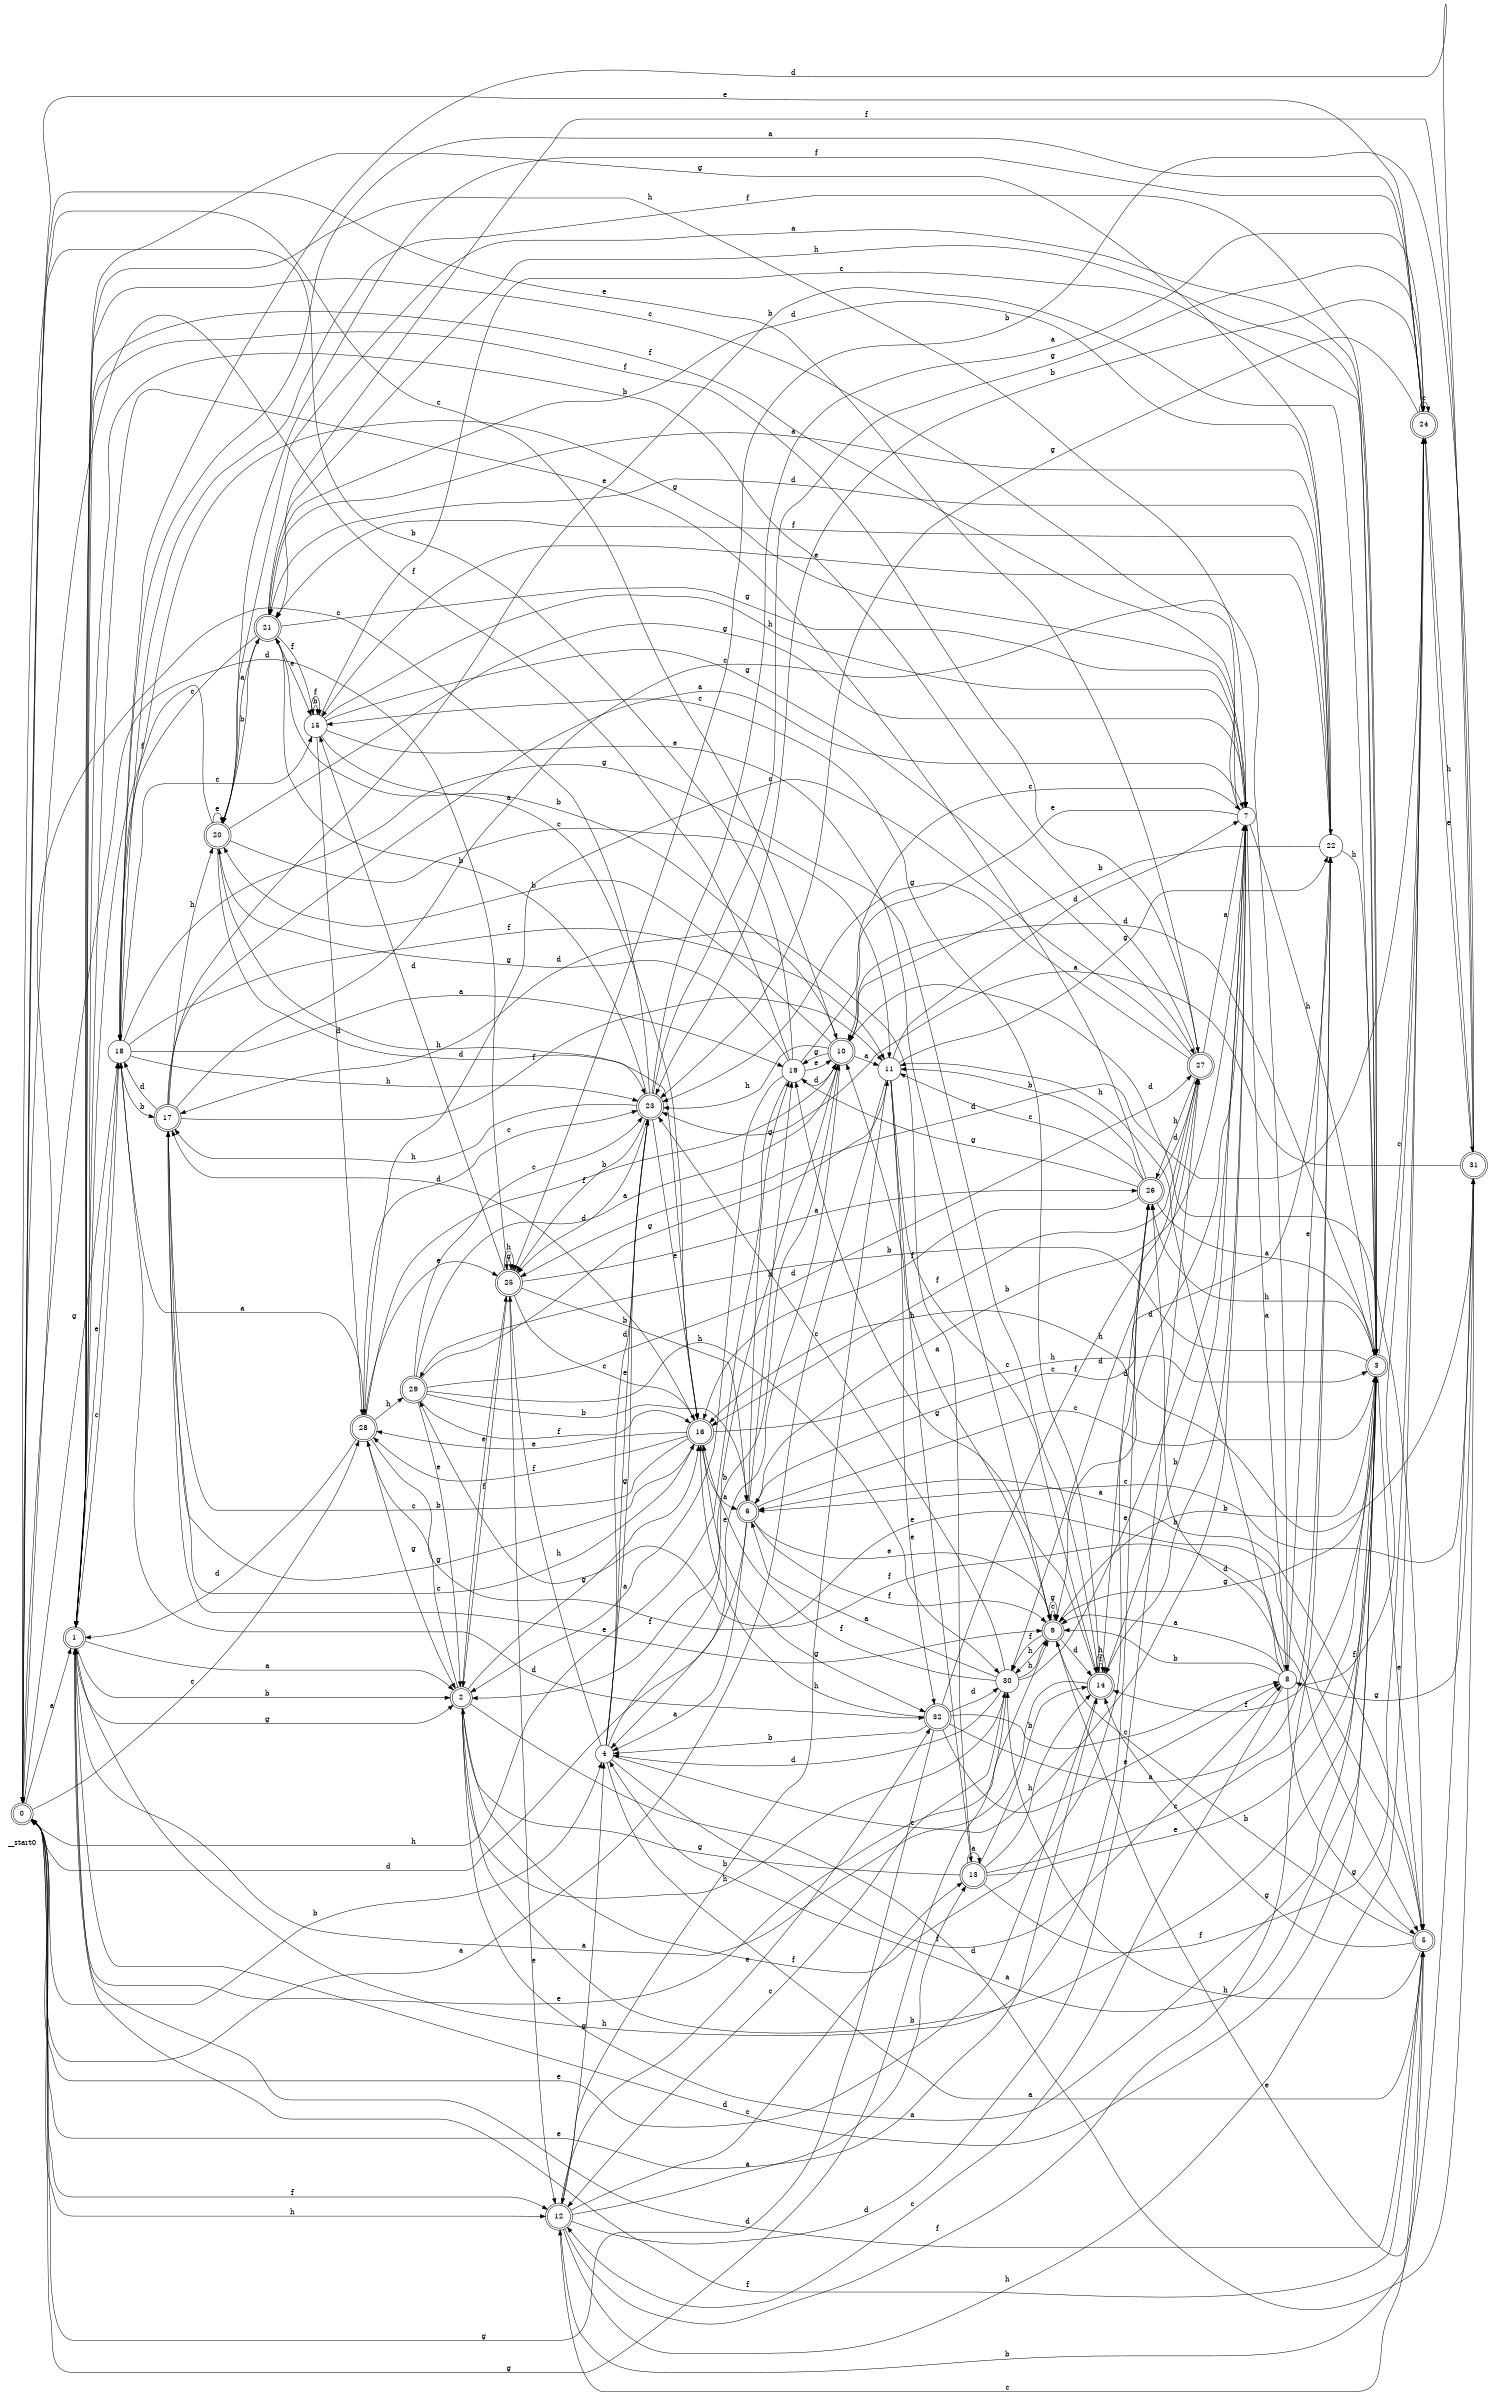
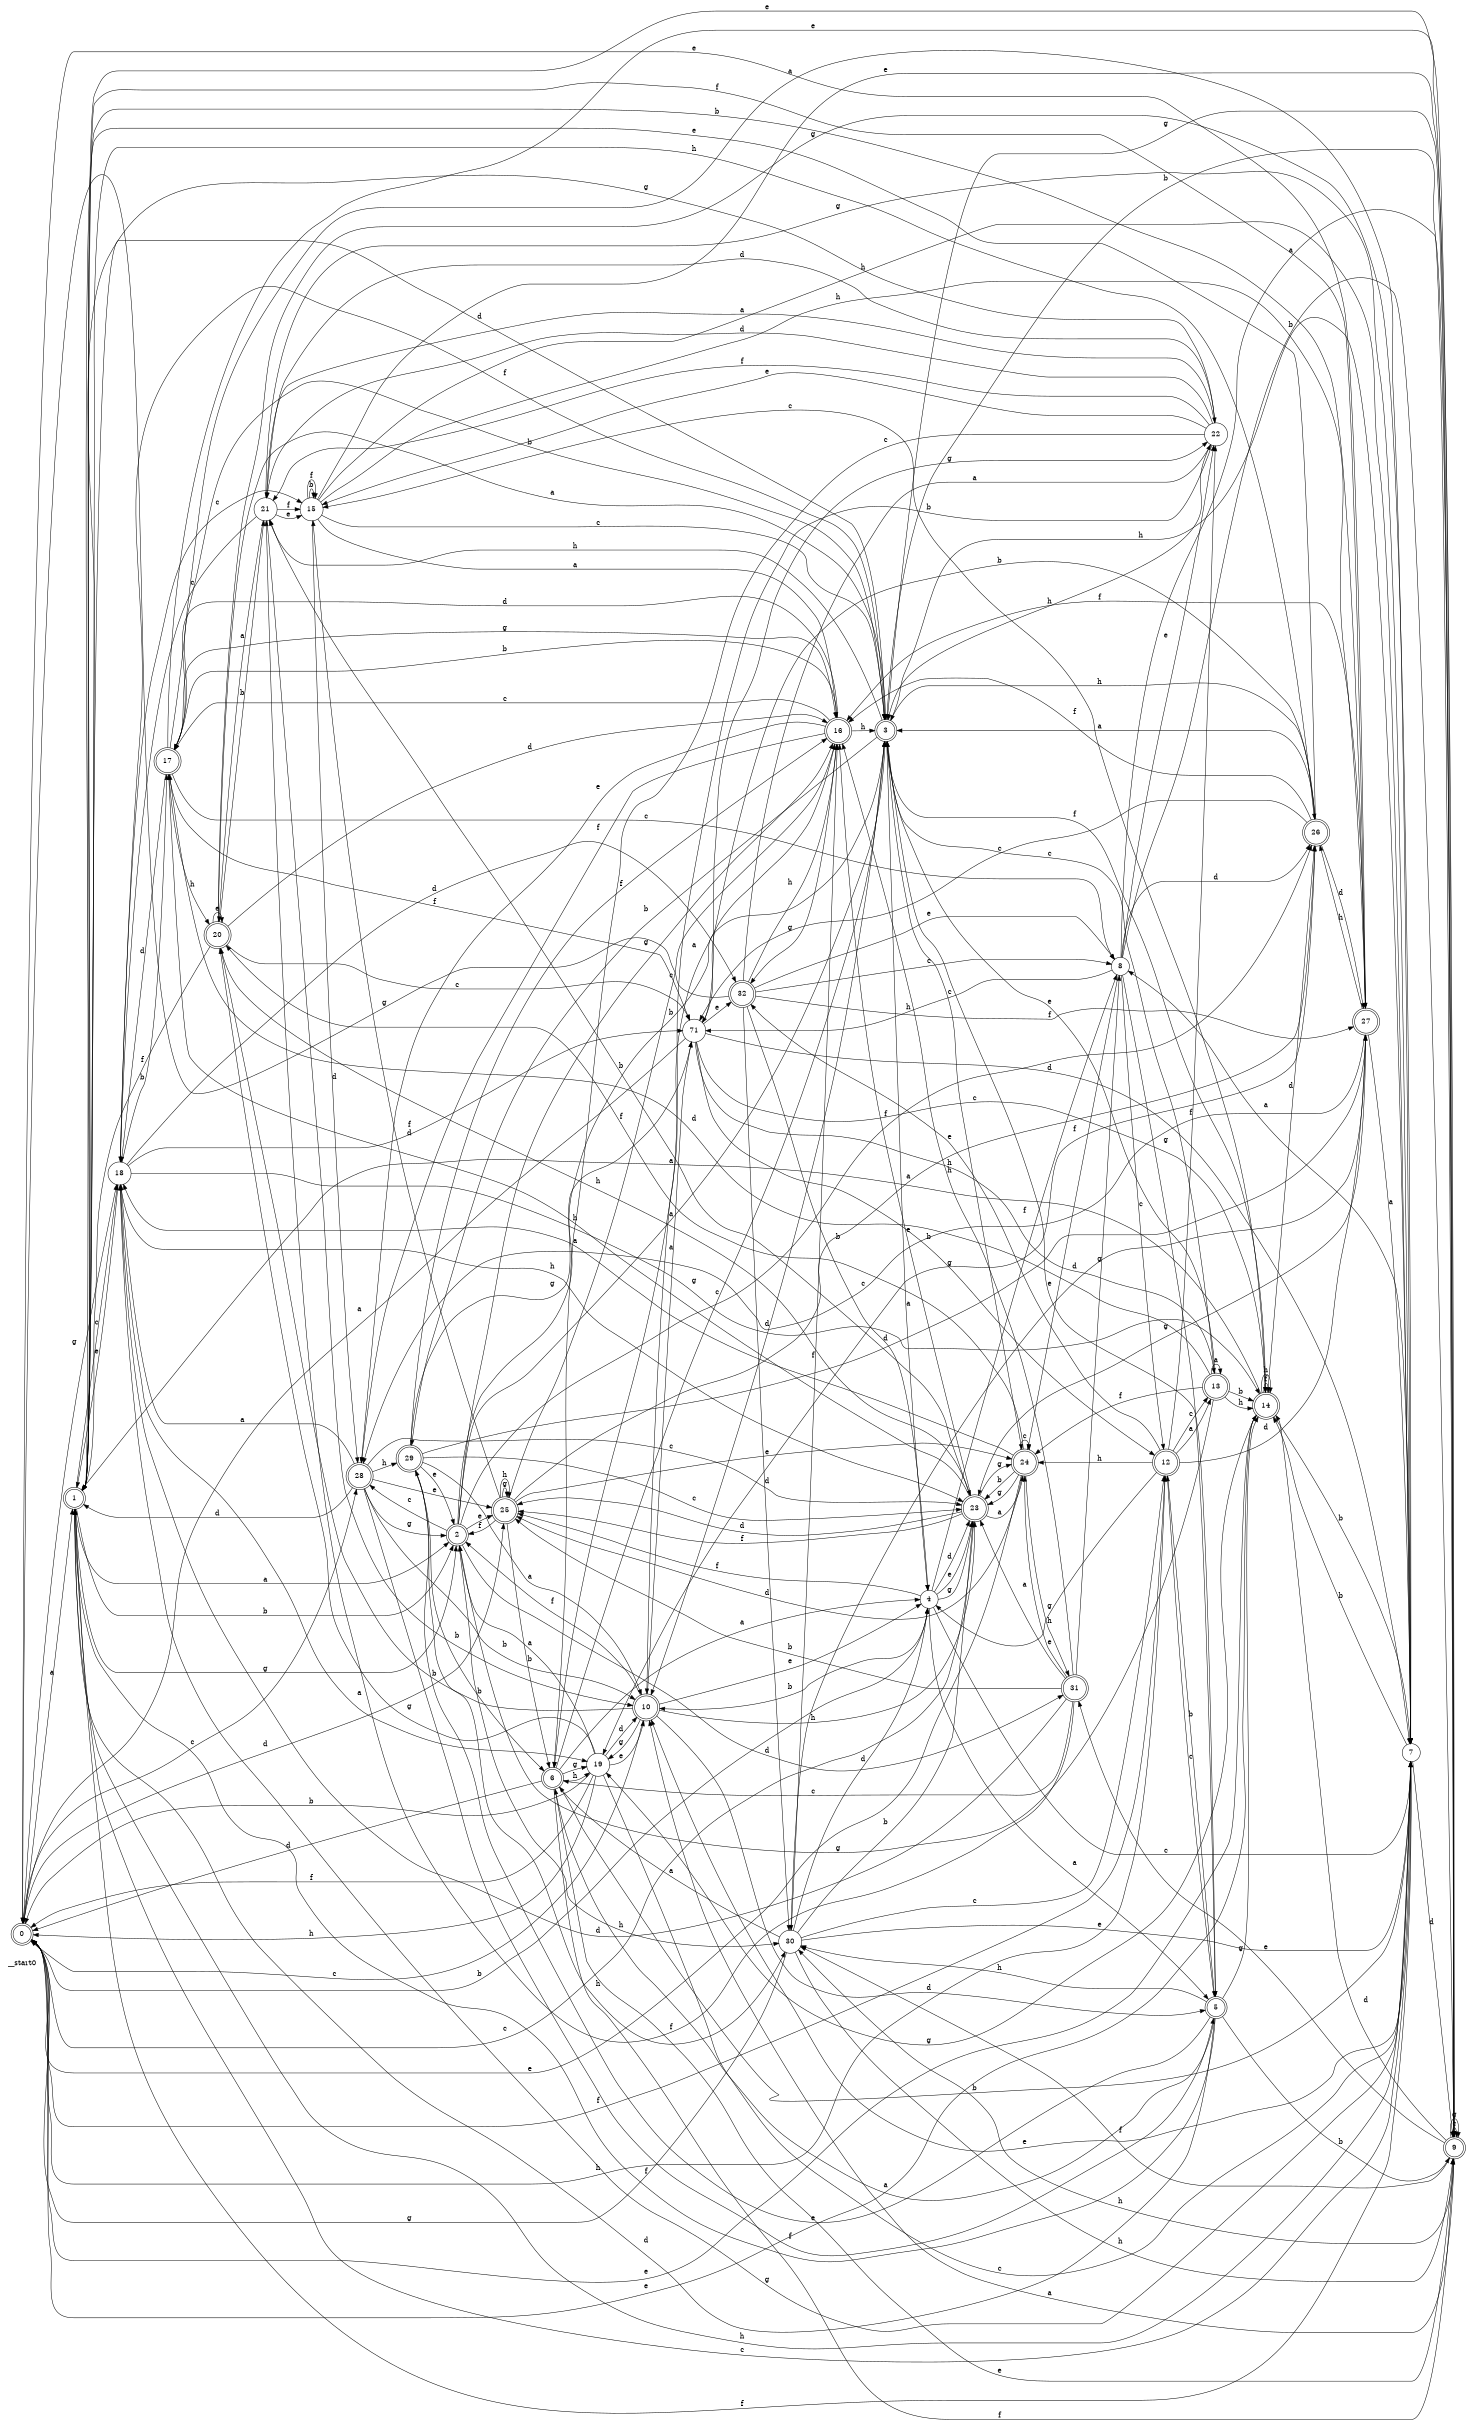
edge "21" -> "3": reversed
node "21": shape doublecircle -> circle
edge "15" -> "27": label "g" -> "h"
node "11": label "11" -> "71"
edge "30" -> "23": label "c" -> "b"
edge "4" -> "25": label "h" -> "f"
edge "25" -> "12": now "25" -> "24"
